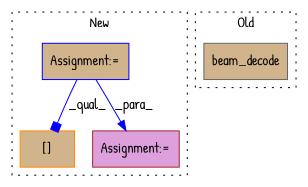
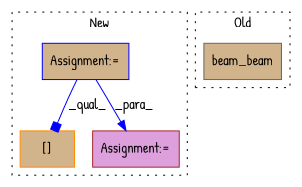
node "beam_decode": label "beam_decode" -> "beam_beam"
